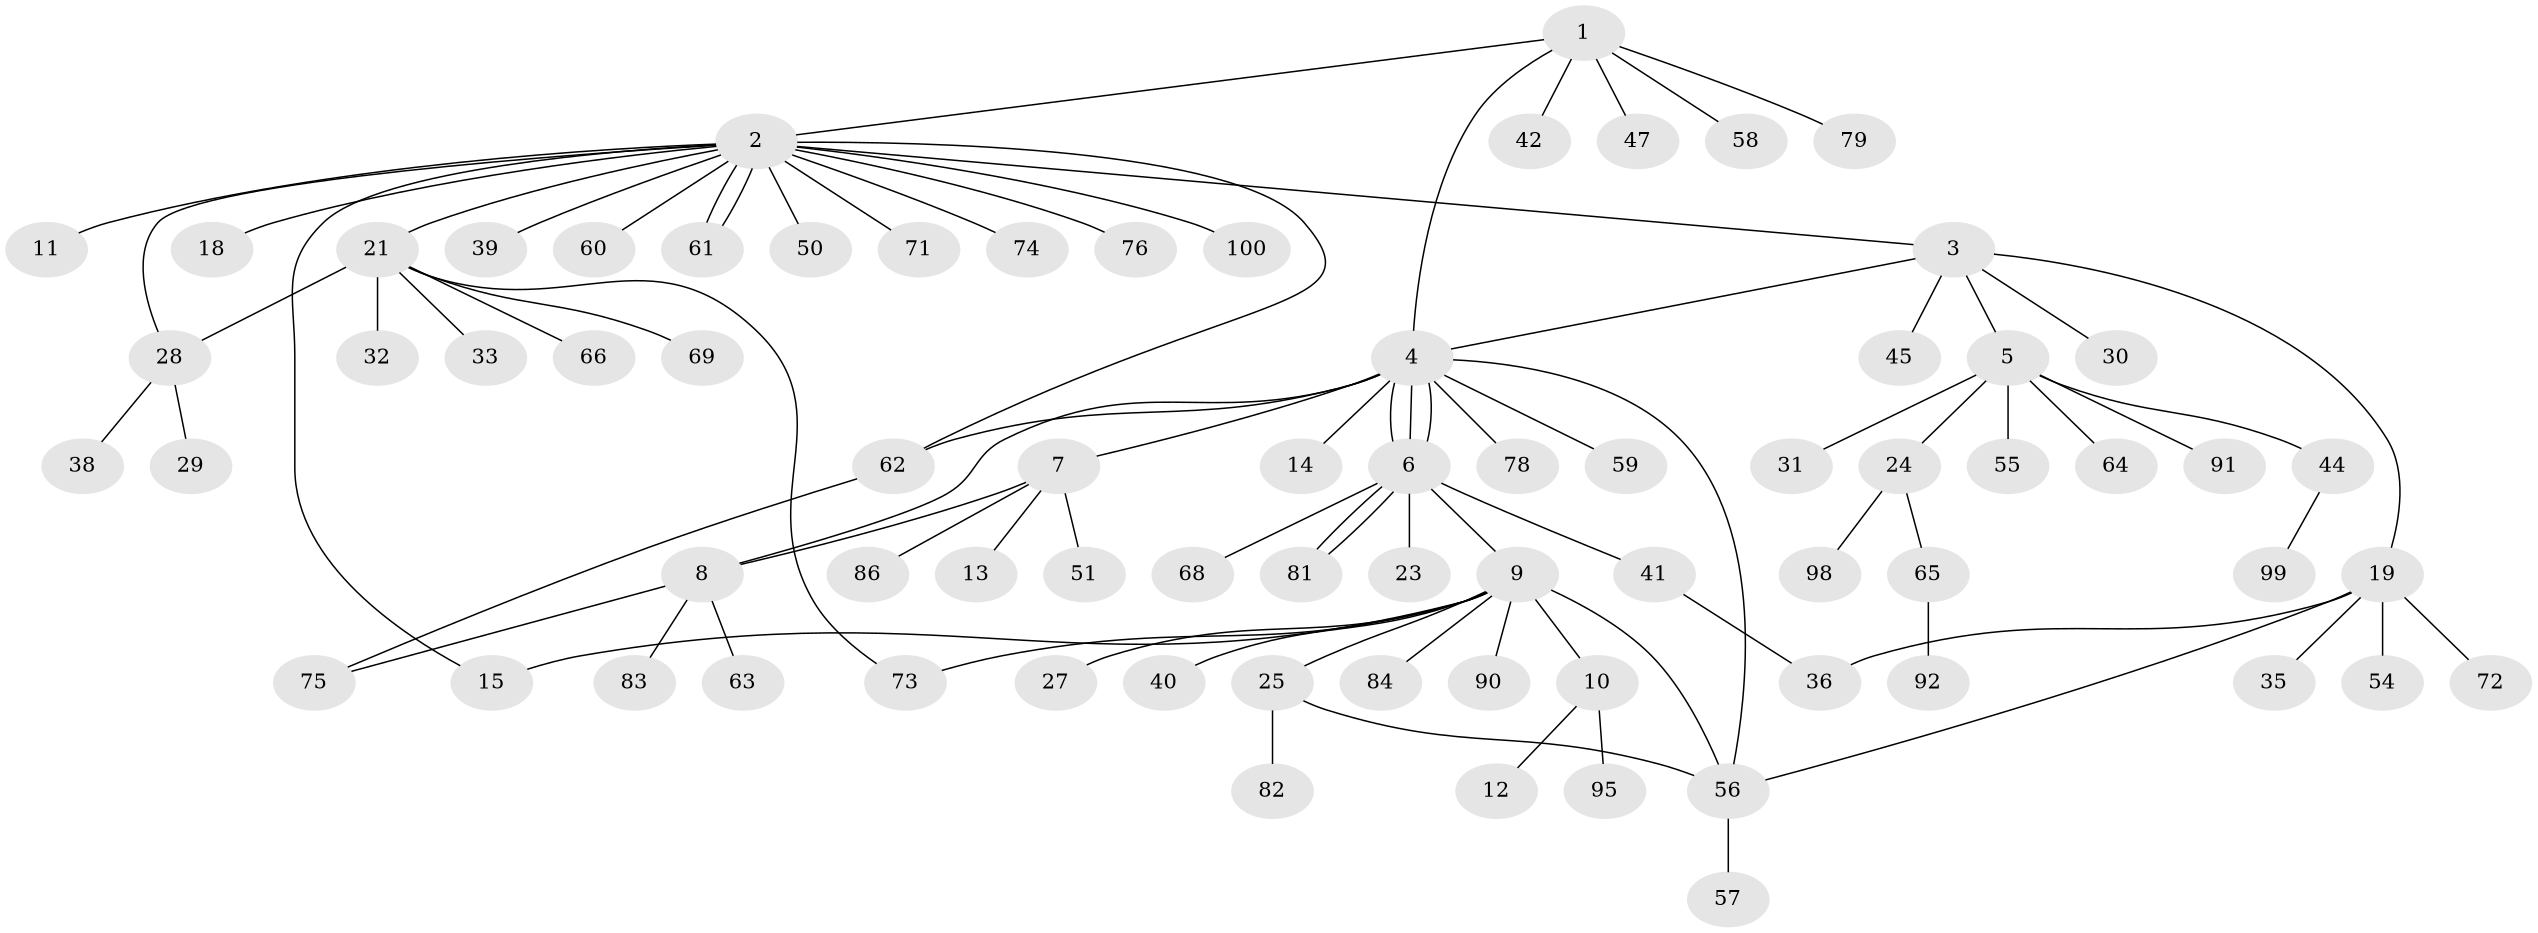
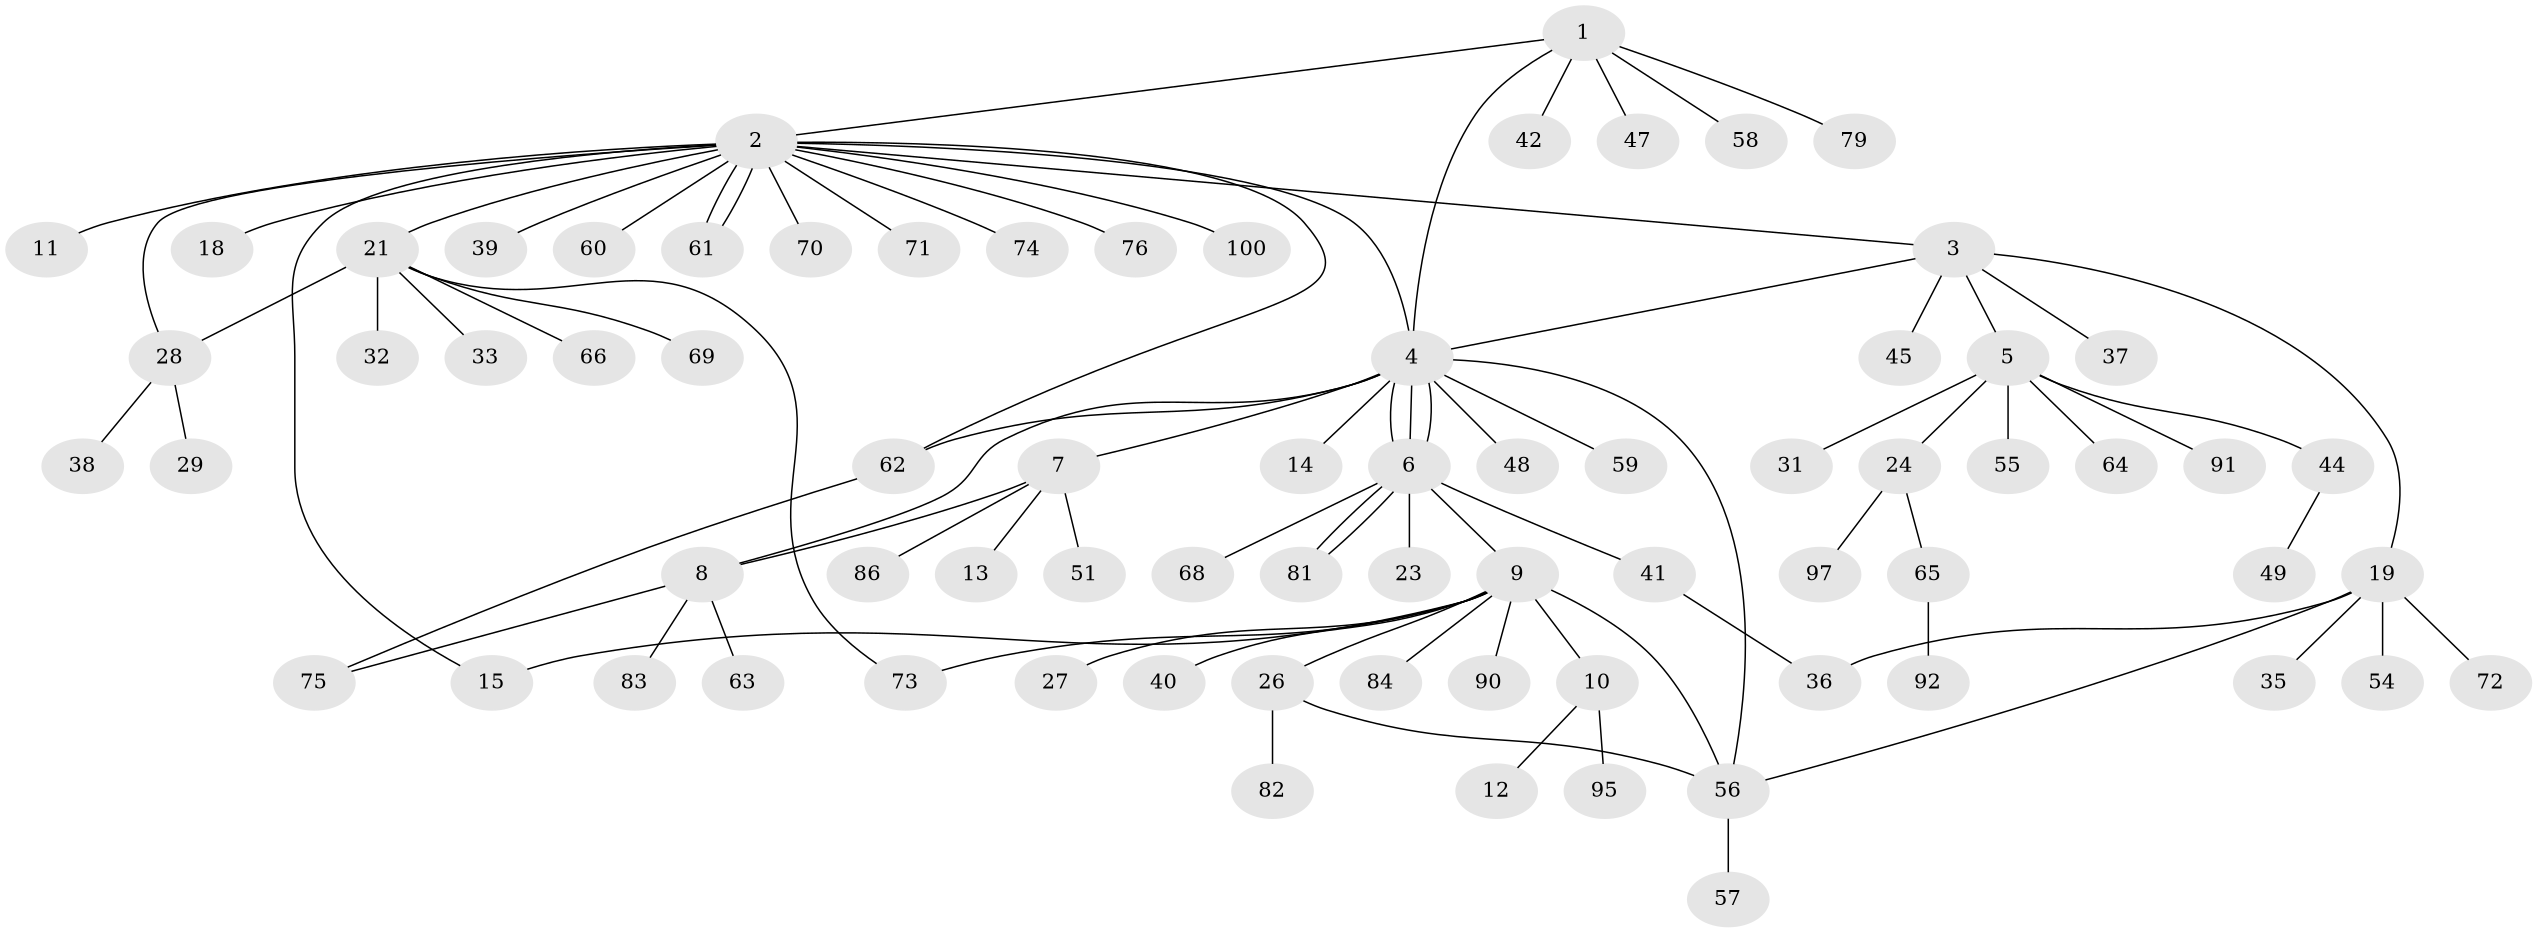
edge "2" -- "4": added
node "50": label "50" -> "70"
node "30": label "30" -> "37"
node "78": label "78" -> "48"
node "98": label "98" -> "97"
node "99": label "99" -> "49"
node "25": label "25" -> "26"
